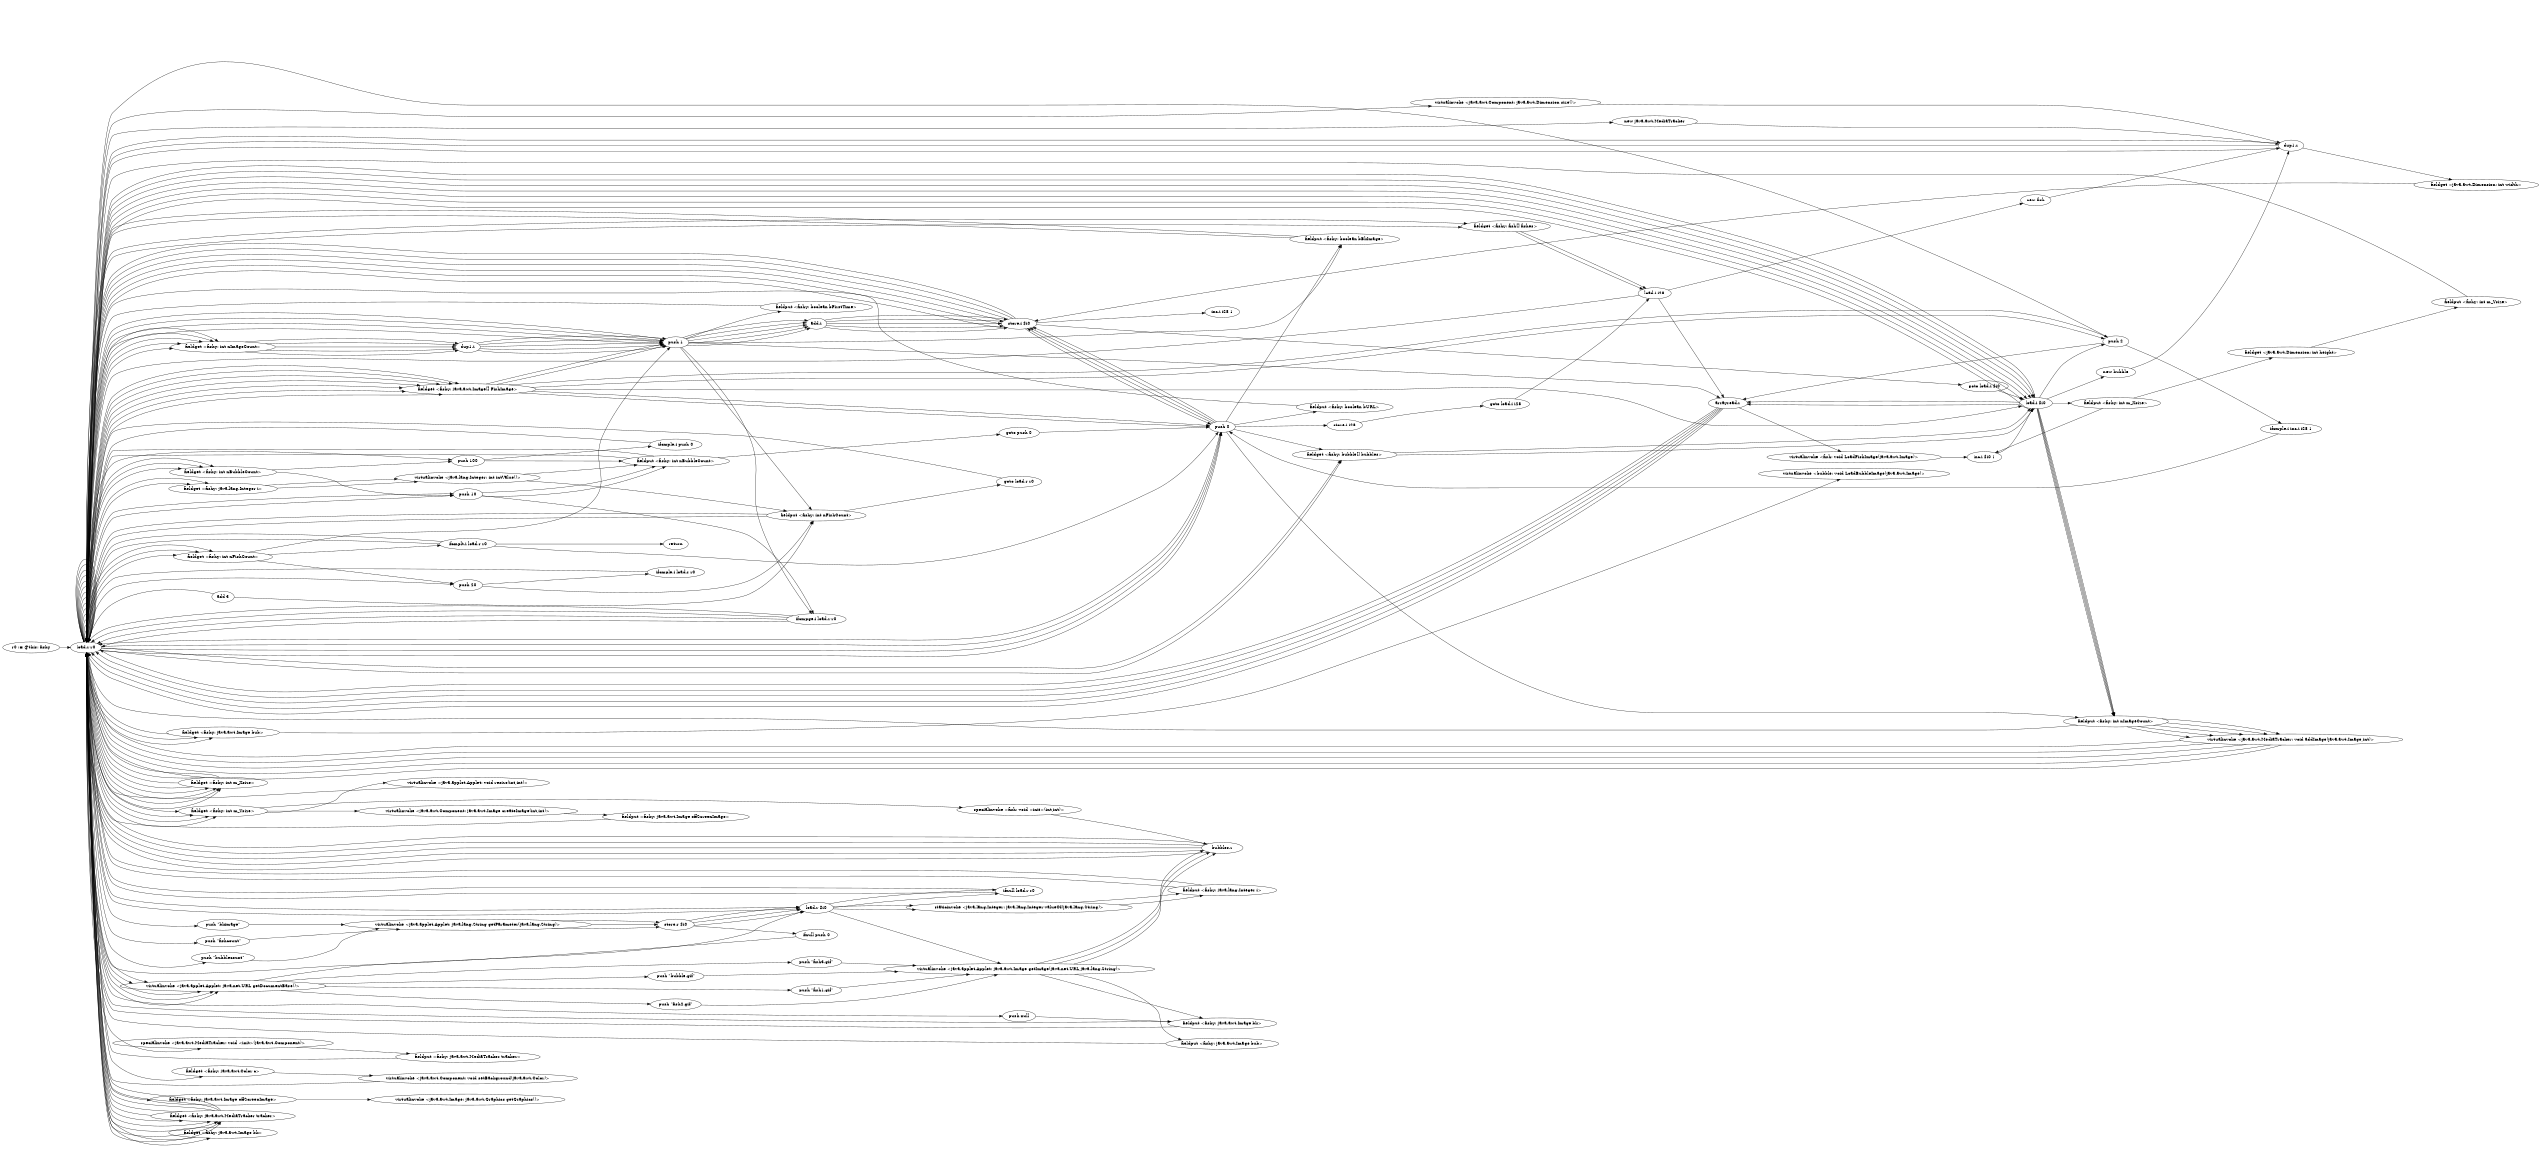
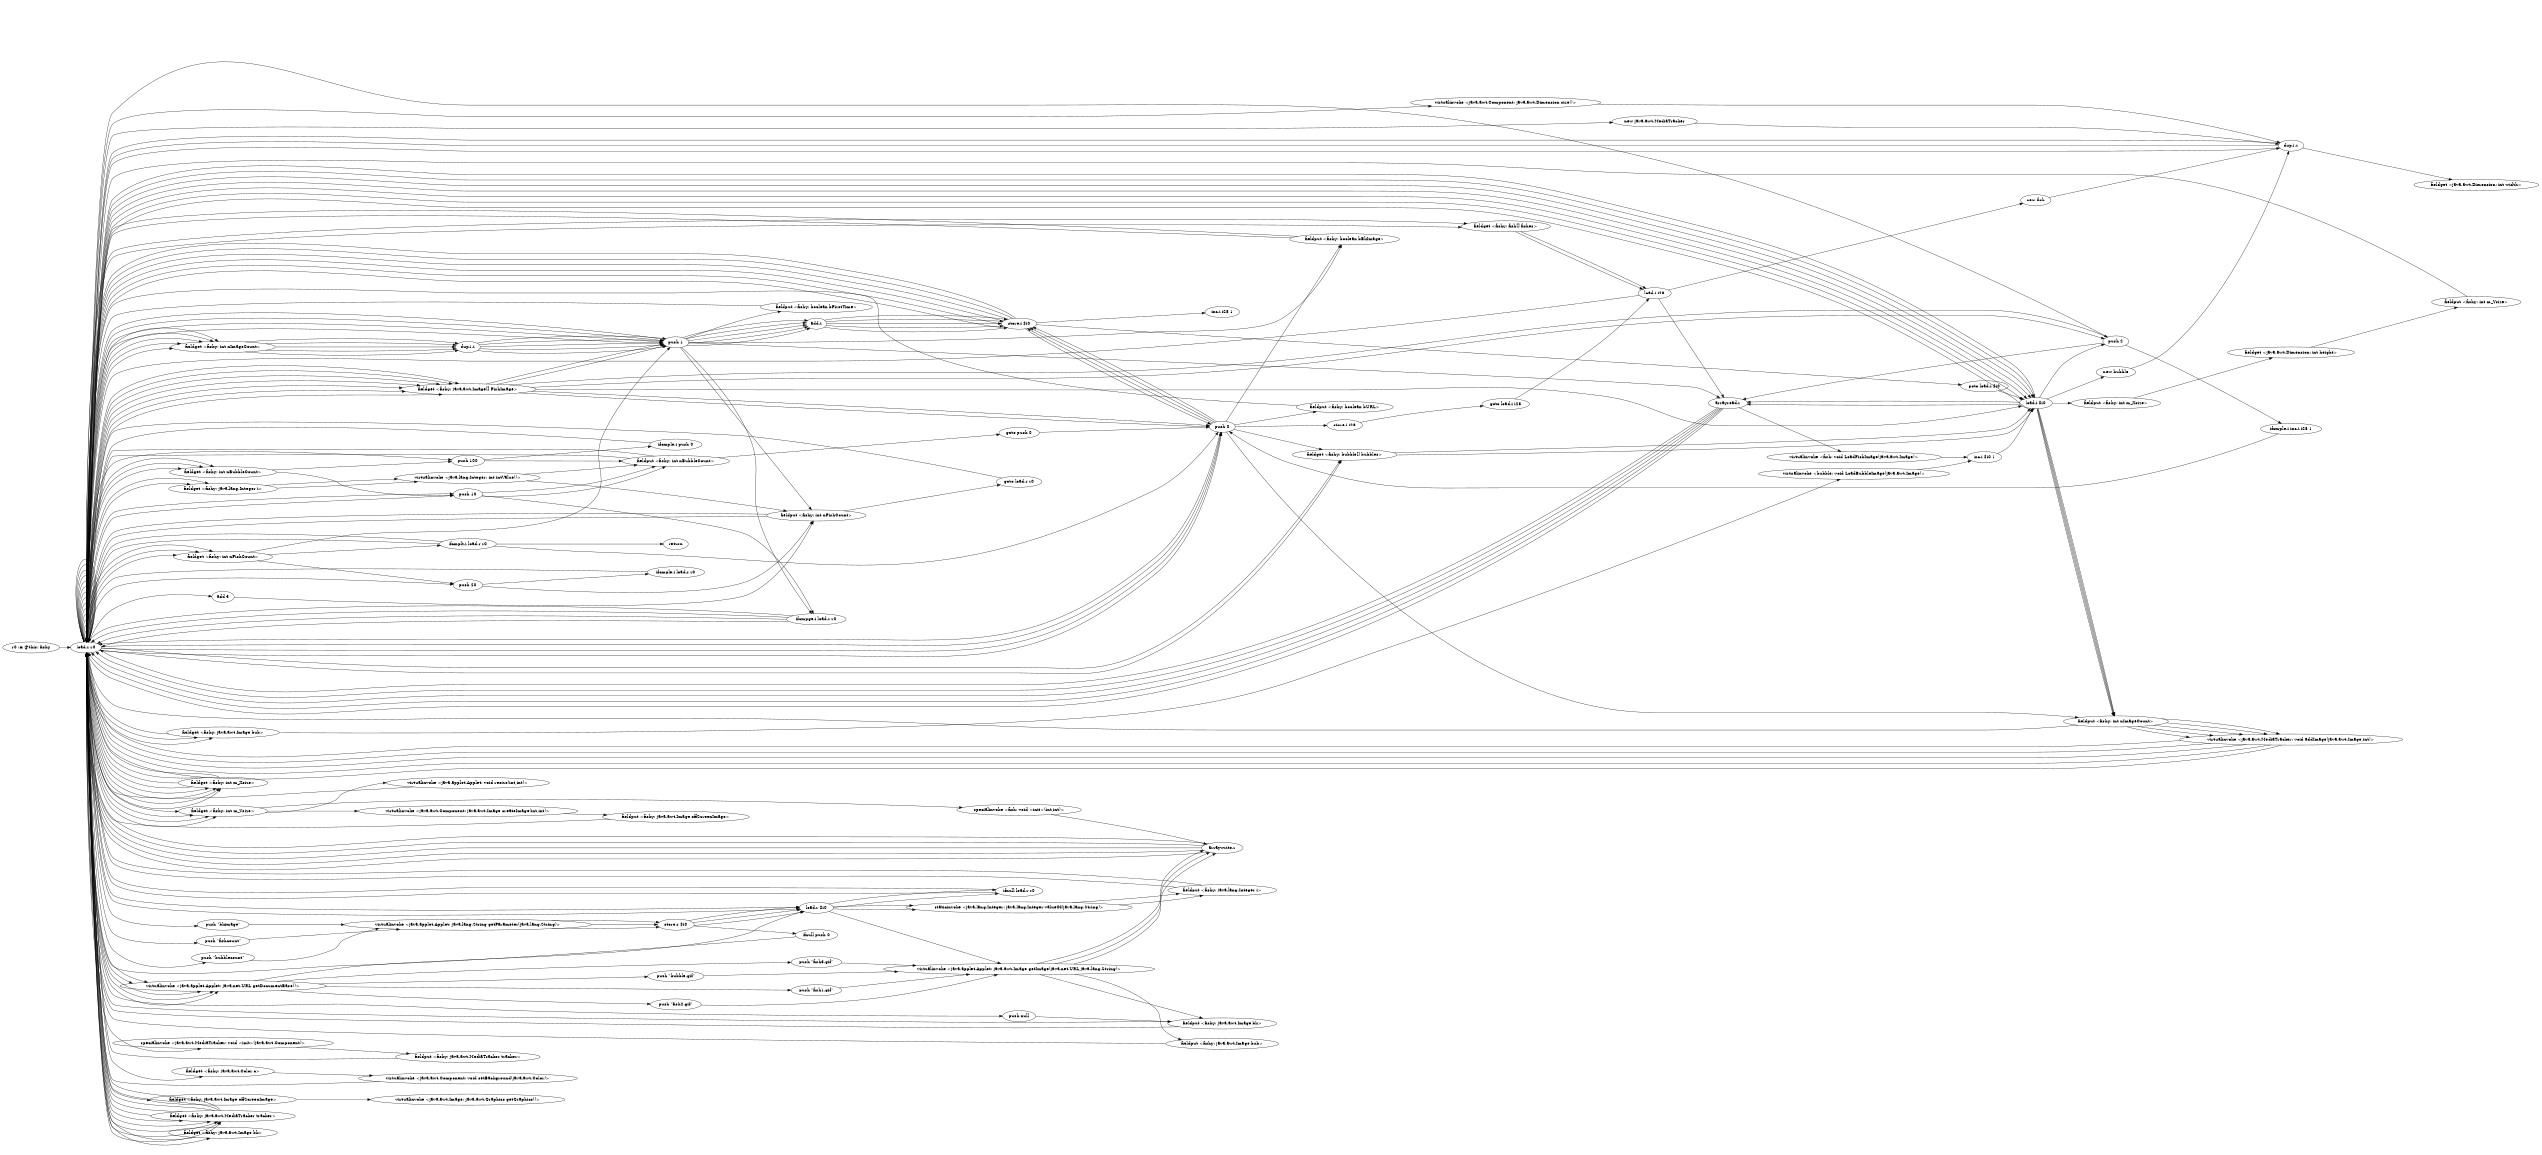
edge "fieldget <java.awt.Dimension: int width>" -> "store.i $i0": removed
edge "fieldput <fishy: int m_Xsize>" -> "inc.i $i0 1": now "virtualinvoke <bubble: void LoadBubbleImage(java.awt.Image)>" -> "inc.i $i0 1"
edge "add 3" -> "load.r r0": reversed
node "bubbles.r": label "bubbles.r" -> "arraywrite.r"
